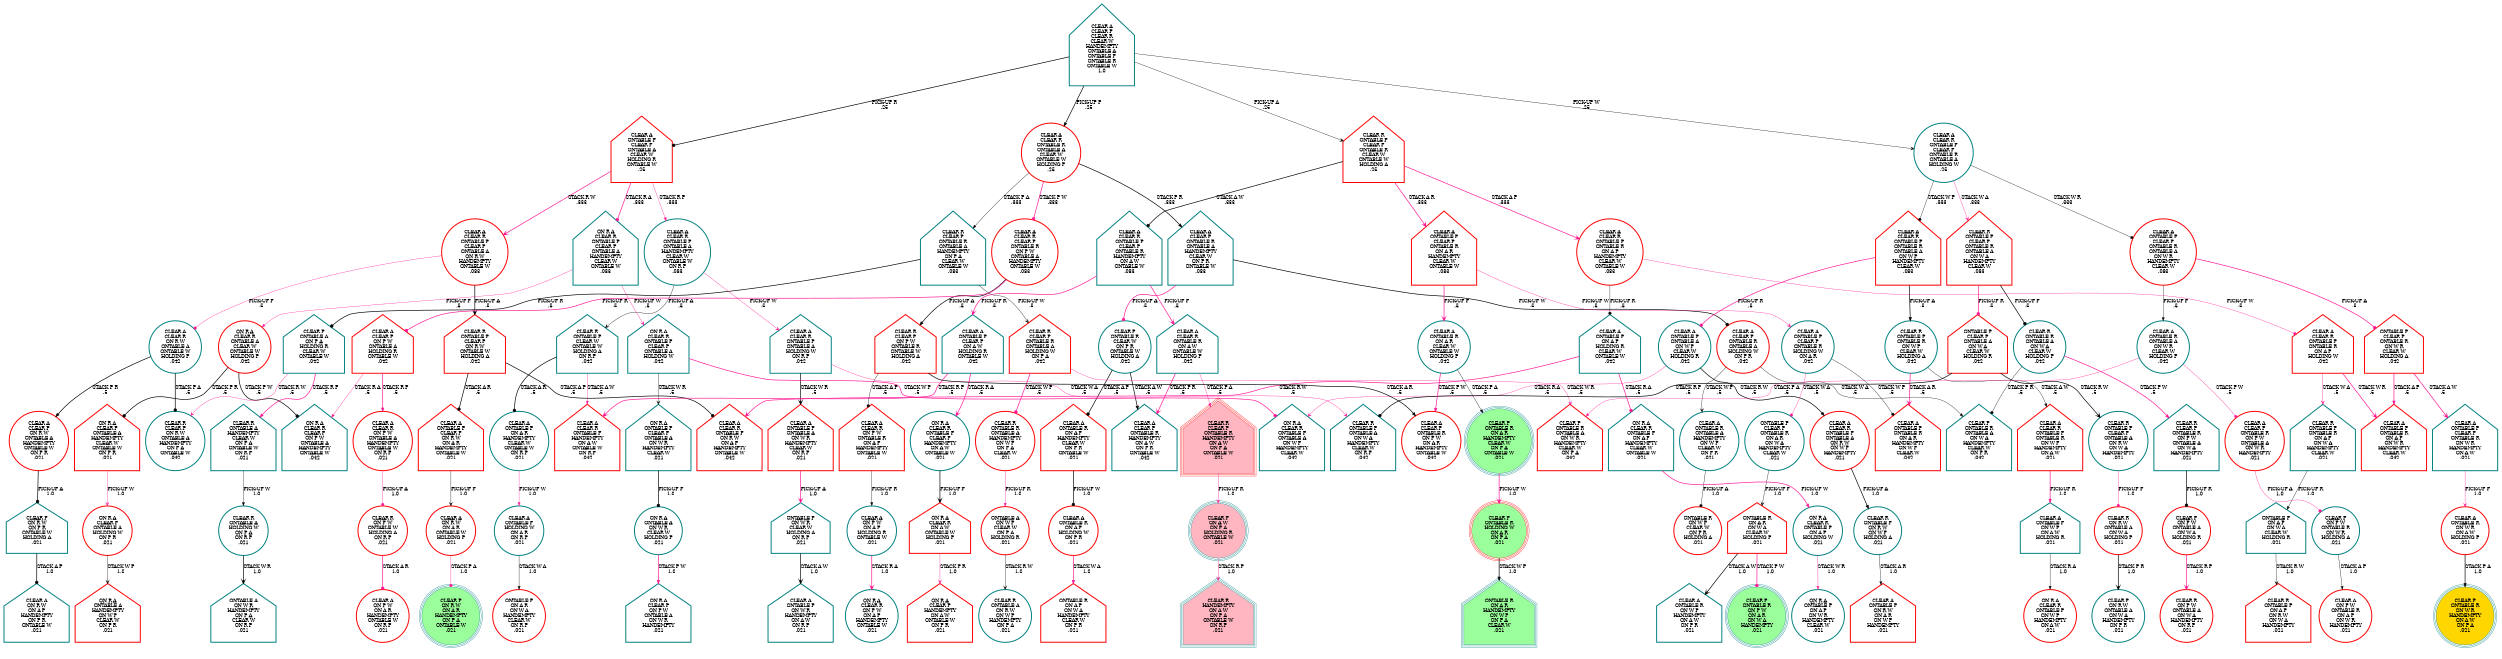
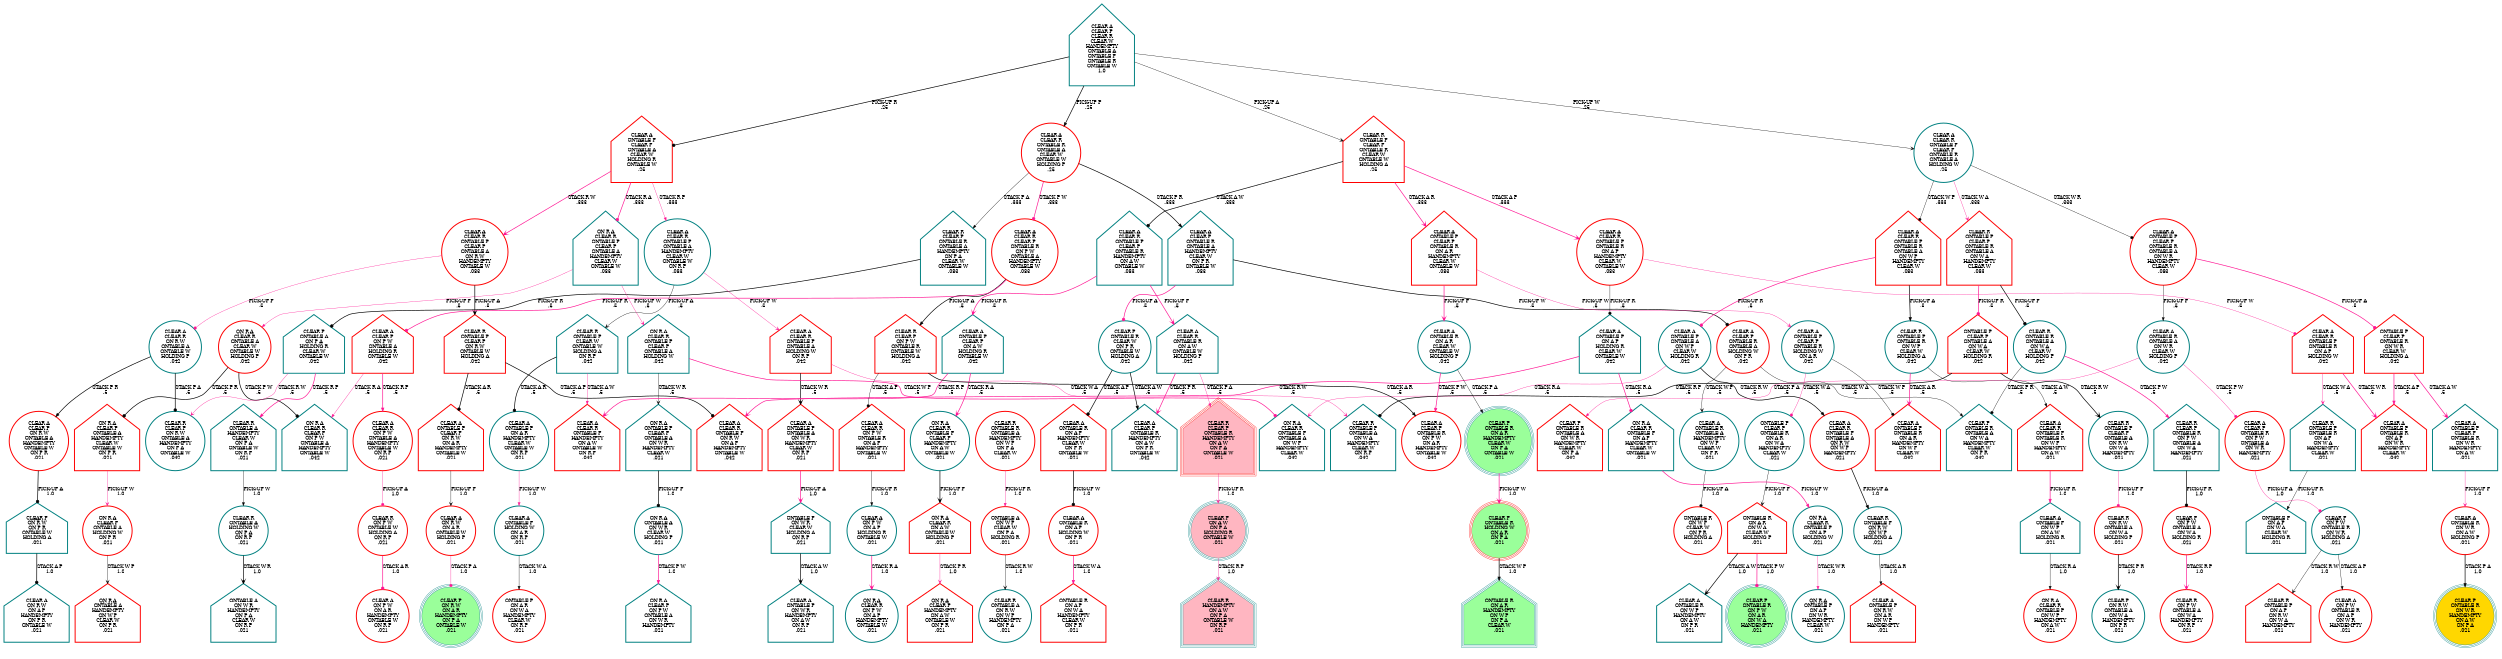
node "CLEAR A CLEAR R ONTABLE P ONTABLE A HOLDING W ON R P .042": color teal -> red
node "CLEAR R CLEAR P ONTABLE R ONTABLE A HOLDING W ON P A .042": removed
edge "ONTABLE P ON A P ON W A CLEAR W HOLDING R .021" -> "CLEAR R ONTABLE P ON A P ON R W ON W A HANDEMPTY .021": now "CLEAR P ON P W ONTABLE R ON W R HOLDING A .021" -> "CLEAR R ONTABLE P ON A P ON R W ON W A HANDEMPTY .021"
